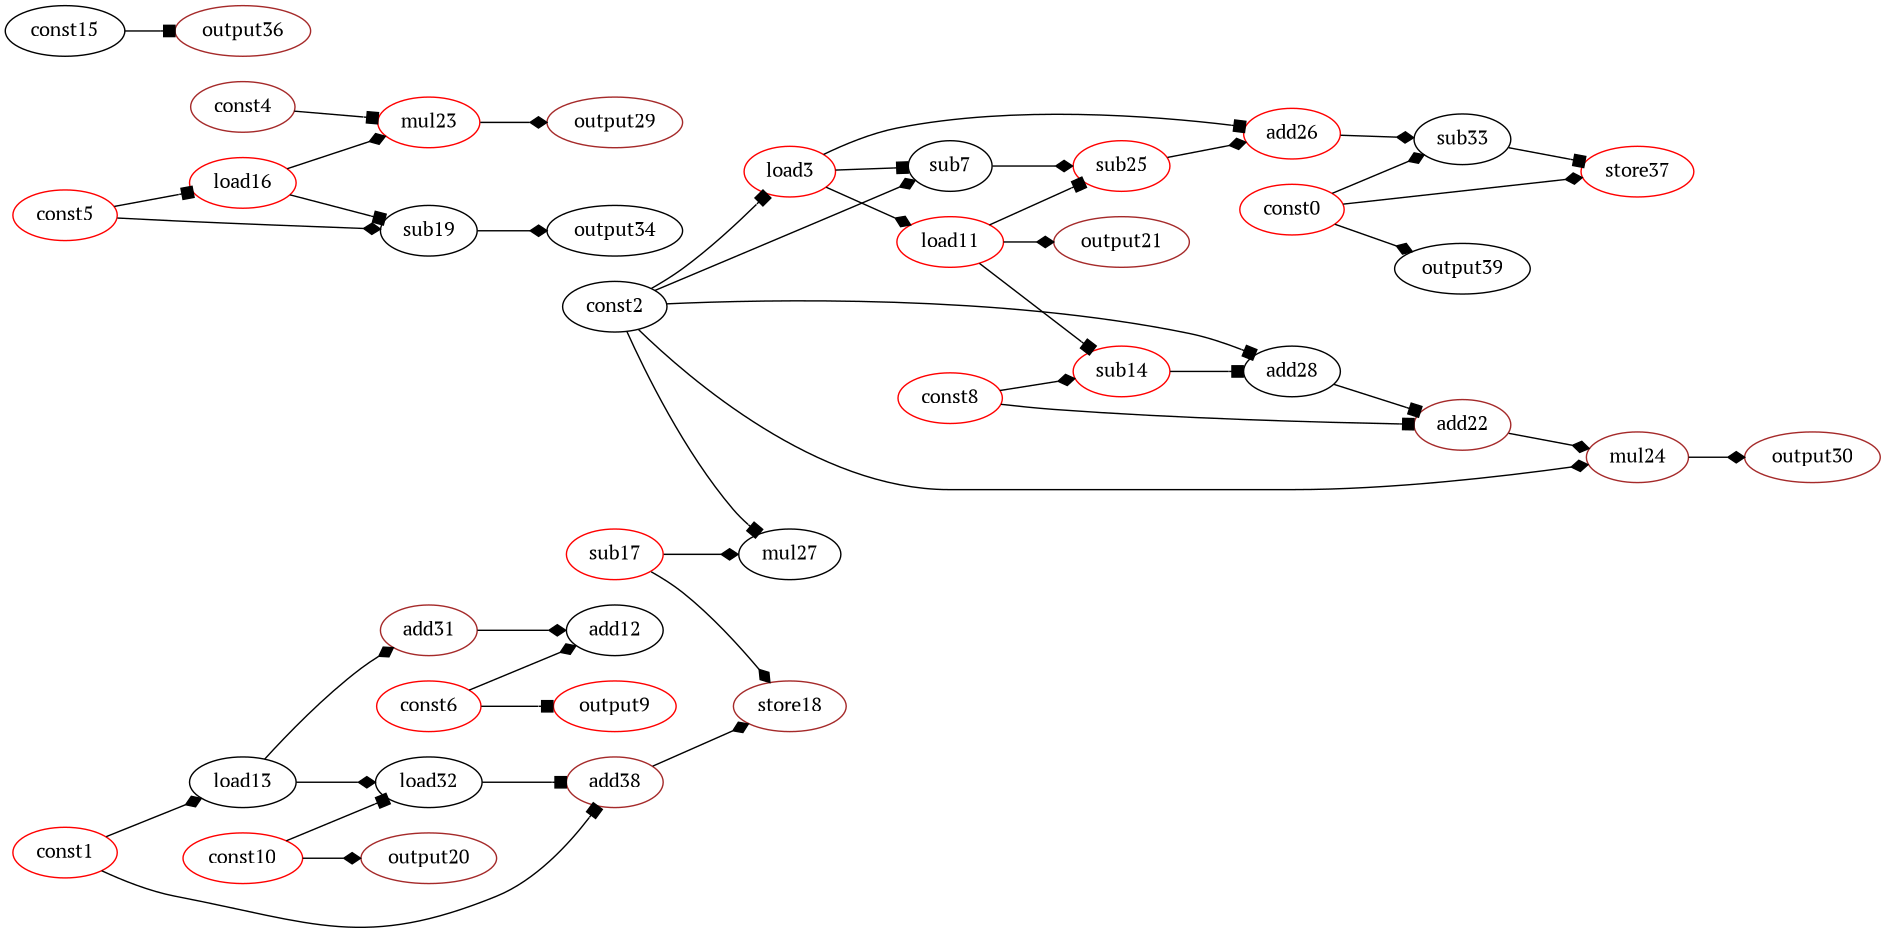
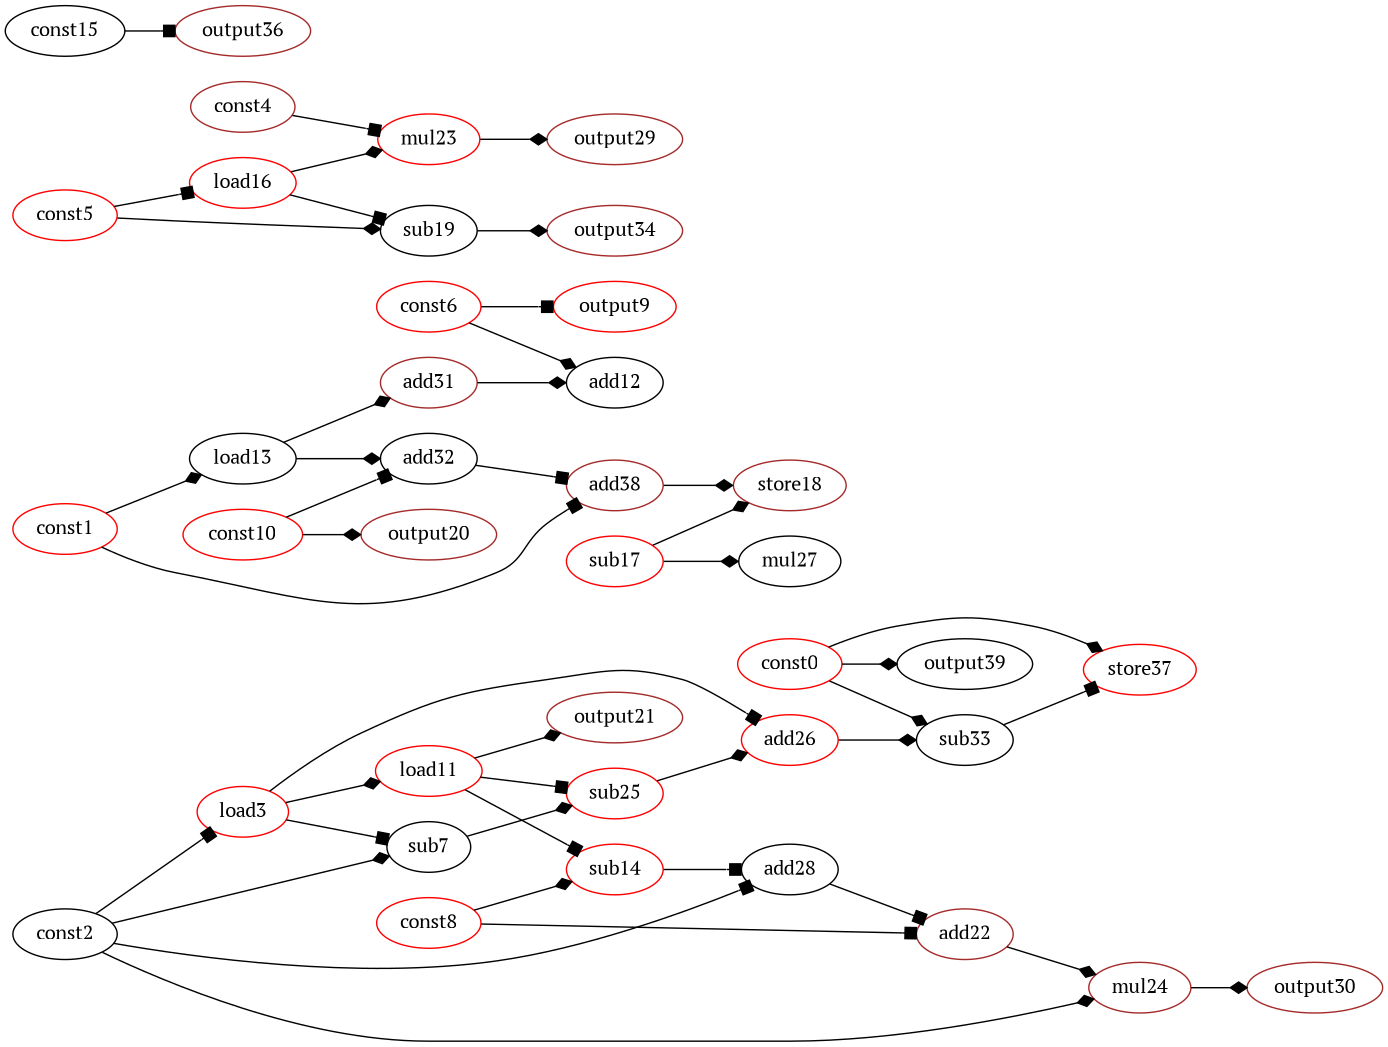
node "output34": color black -> brown
edge "const2" -> "mul27": removed
node "load32": label "load32" -> "add32"
